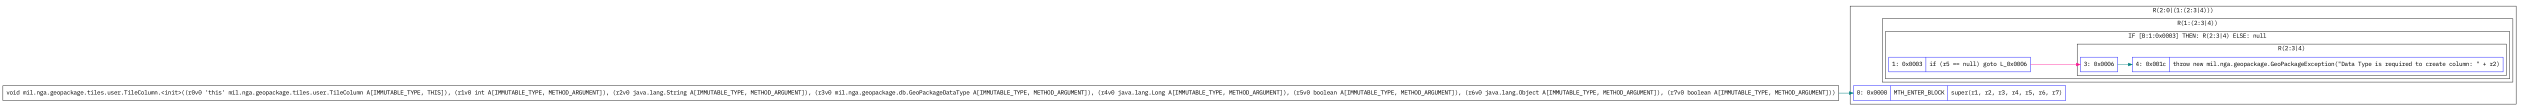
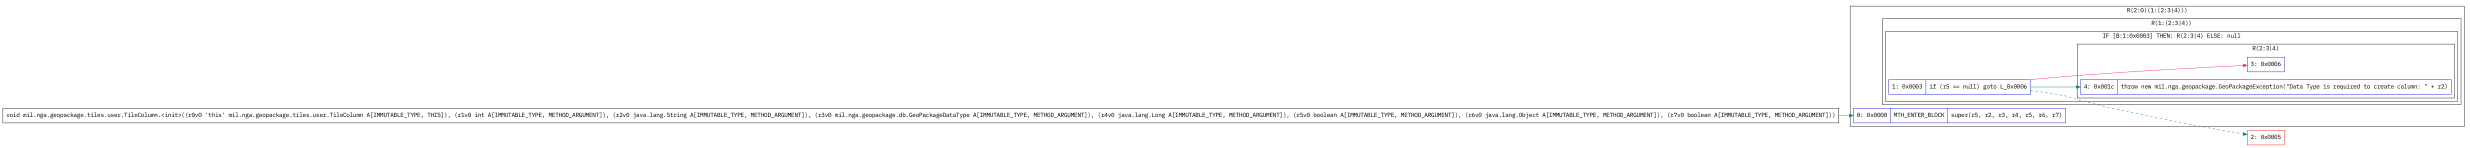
edge "3: 0x0006" -> "4: 0x001c": now "1: 0x0003" -> "4: 0x001c"
node "0: 0x0000": text "super(r1, r2, r3, r4, r5, r6, r7)" -> "super(r5, r2, r3, r4, r5, r6, r7)"
node "2: 0x0005": added
